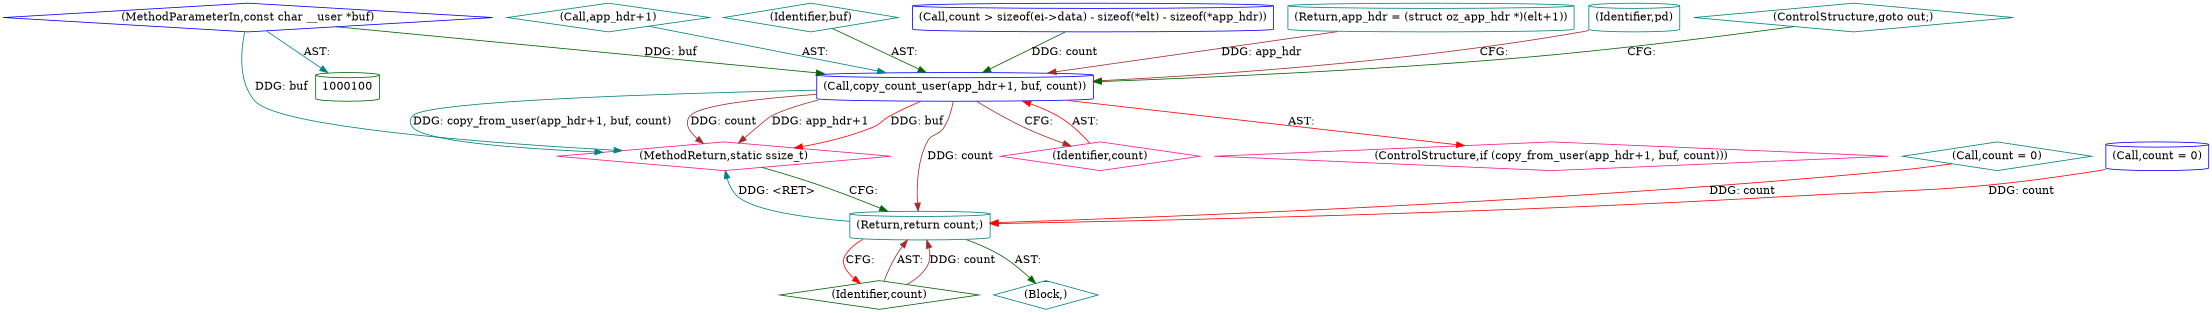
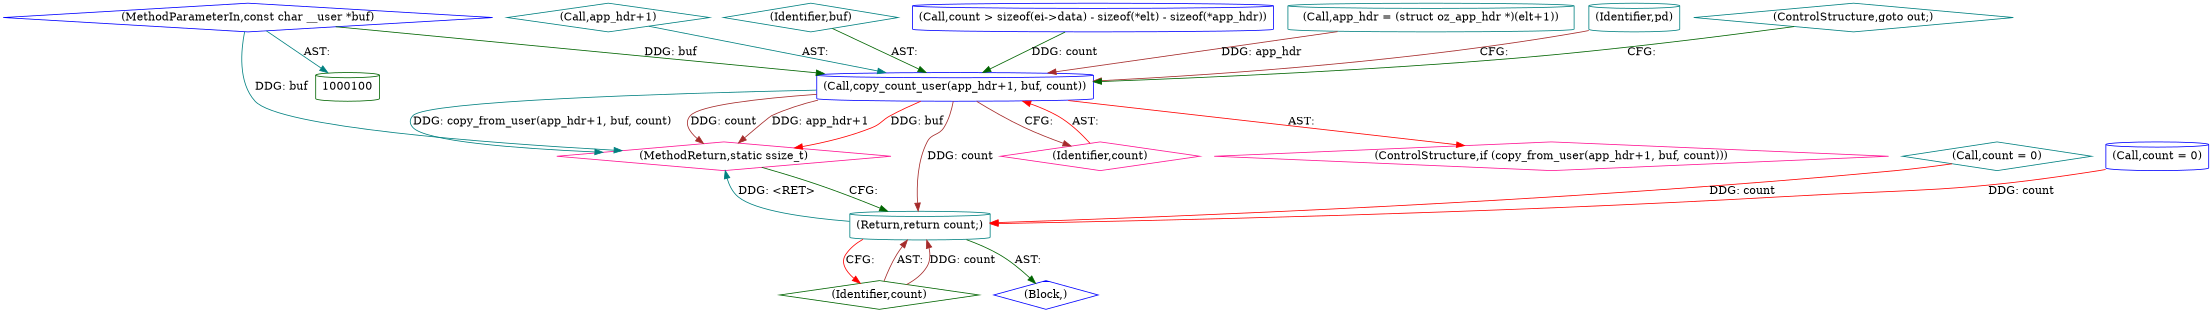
node "(Return,app_hdr = (struct oz_app_hdr *)(elt+1))": label "(Return,app_hdr = (struct oz_app_hdr *)(elt+1))" -> "(Call,app_hdr = (struct oz_app_hdr *)(elt+1))"
node "(Block,)": color teal -> blue
